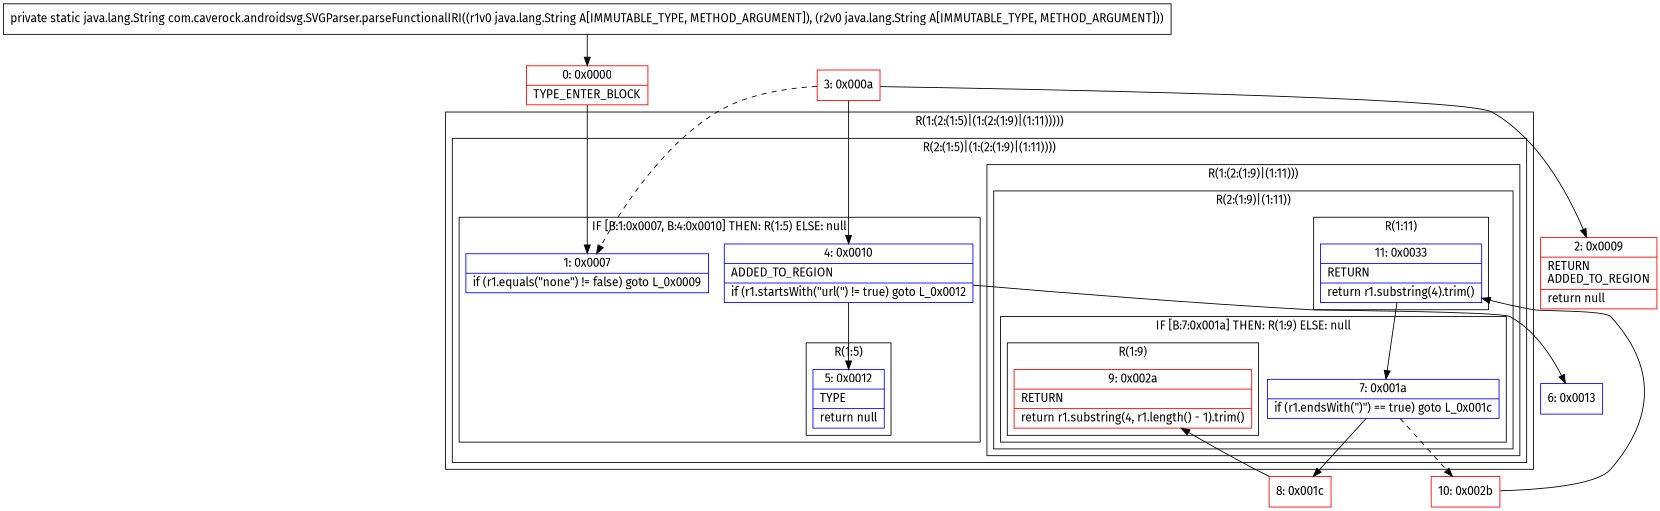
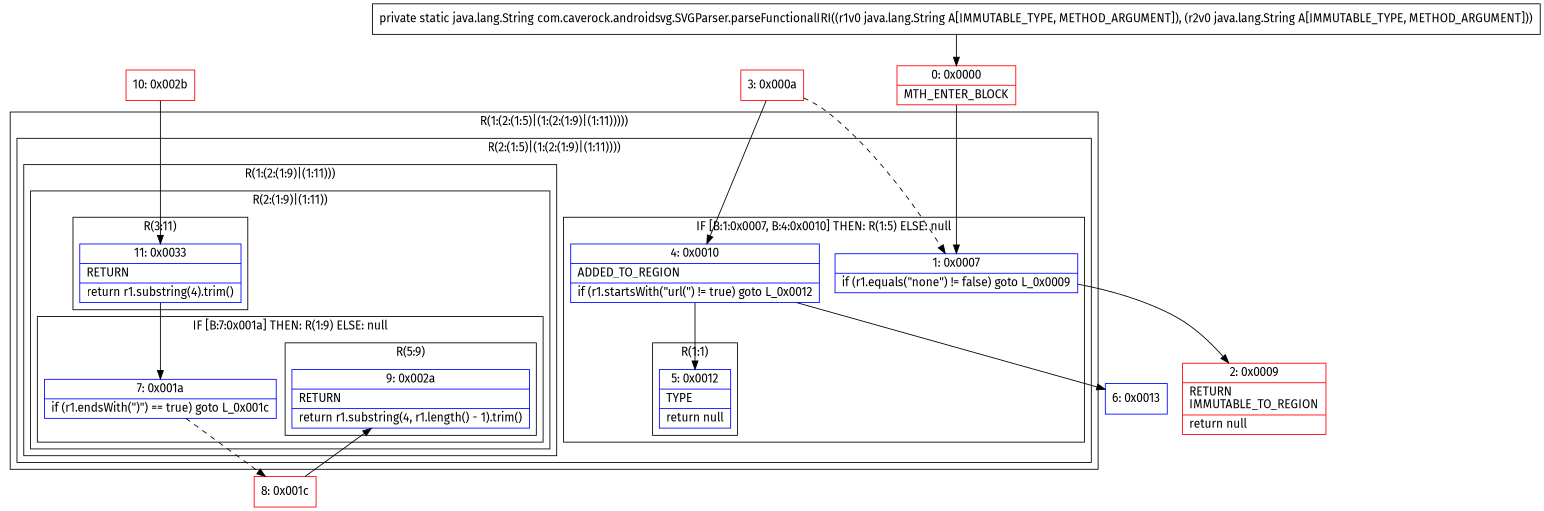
node "0: 0x0000": text "TYPE_ENTER_BLOCK" -> "MTH_ENTER_BLOCK"
edge "3: 0x000a" -> "2: 0x0009": now "1: 0x0007" -> "2: 0x0009"
cluster "R(1:11)": label "R(1:11)" -> "R(3:11)"
node "2: 0x0009": text "ADDED_TO_REGION" -> "IMMUTABLE_TO_REGION"
cluster "R(1:5)": label "R(1:5)" -> "R(1:1)"
cluster "R(1:9)": label "R(1:9)" -> "R(5:9)"
node "9: 0x002a": color red -> blue
edge "7: 0x001a" -> "10: 0x002b": removed
edge "7: 0x001a" -> "8: 0x001c": style solid -> dashed
